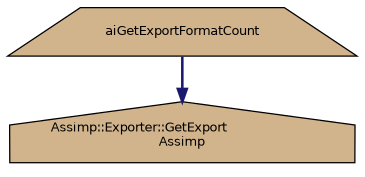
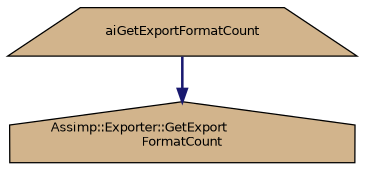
node "Assimp::Exporter::GetExport Assimp": label "Assimp::Exporter::GetExport Assimp" -> "Assimp::Exporter::GetExport FormatCount"
